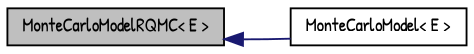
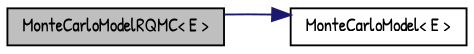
edge "MonteCarloModel< E >" -> "MonteCarloModelRQMC< E >": reversed
